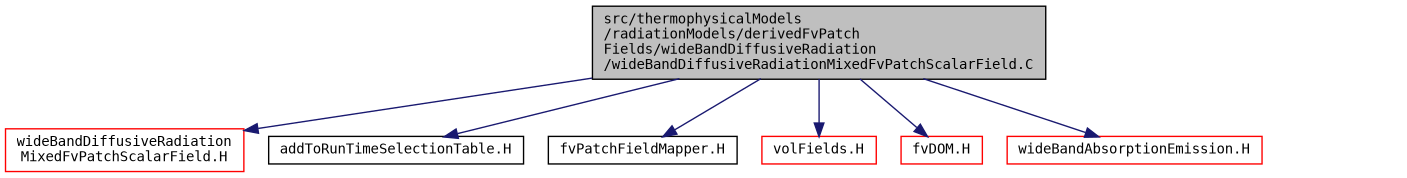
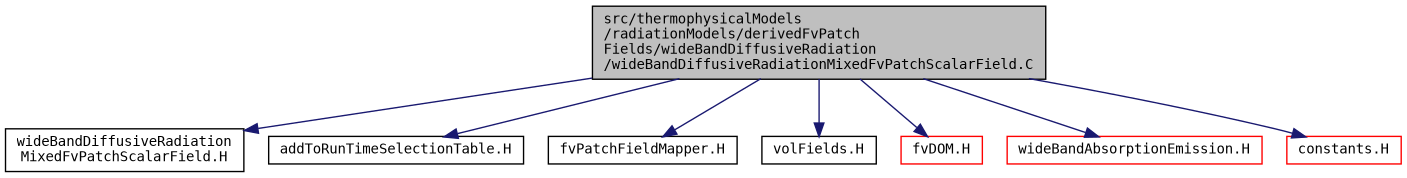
node "wideBandDiffusiveRadiation MixedFvPatchScalarField.H": color red -> black
node "volFields.H": color red -> black
node "constants.H": added
